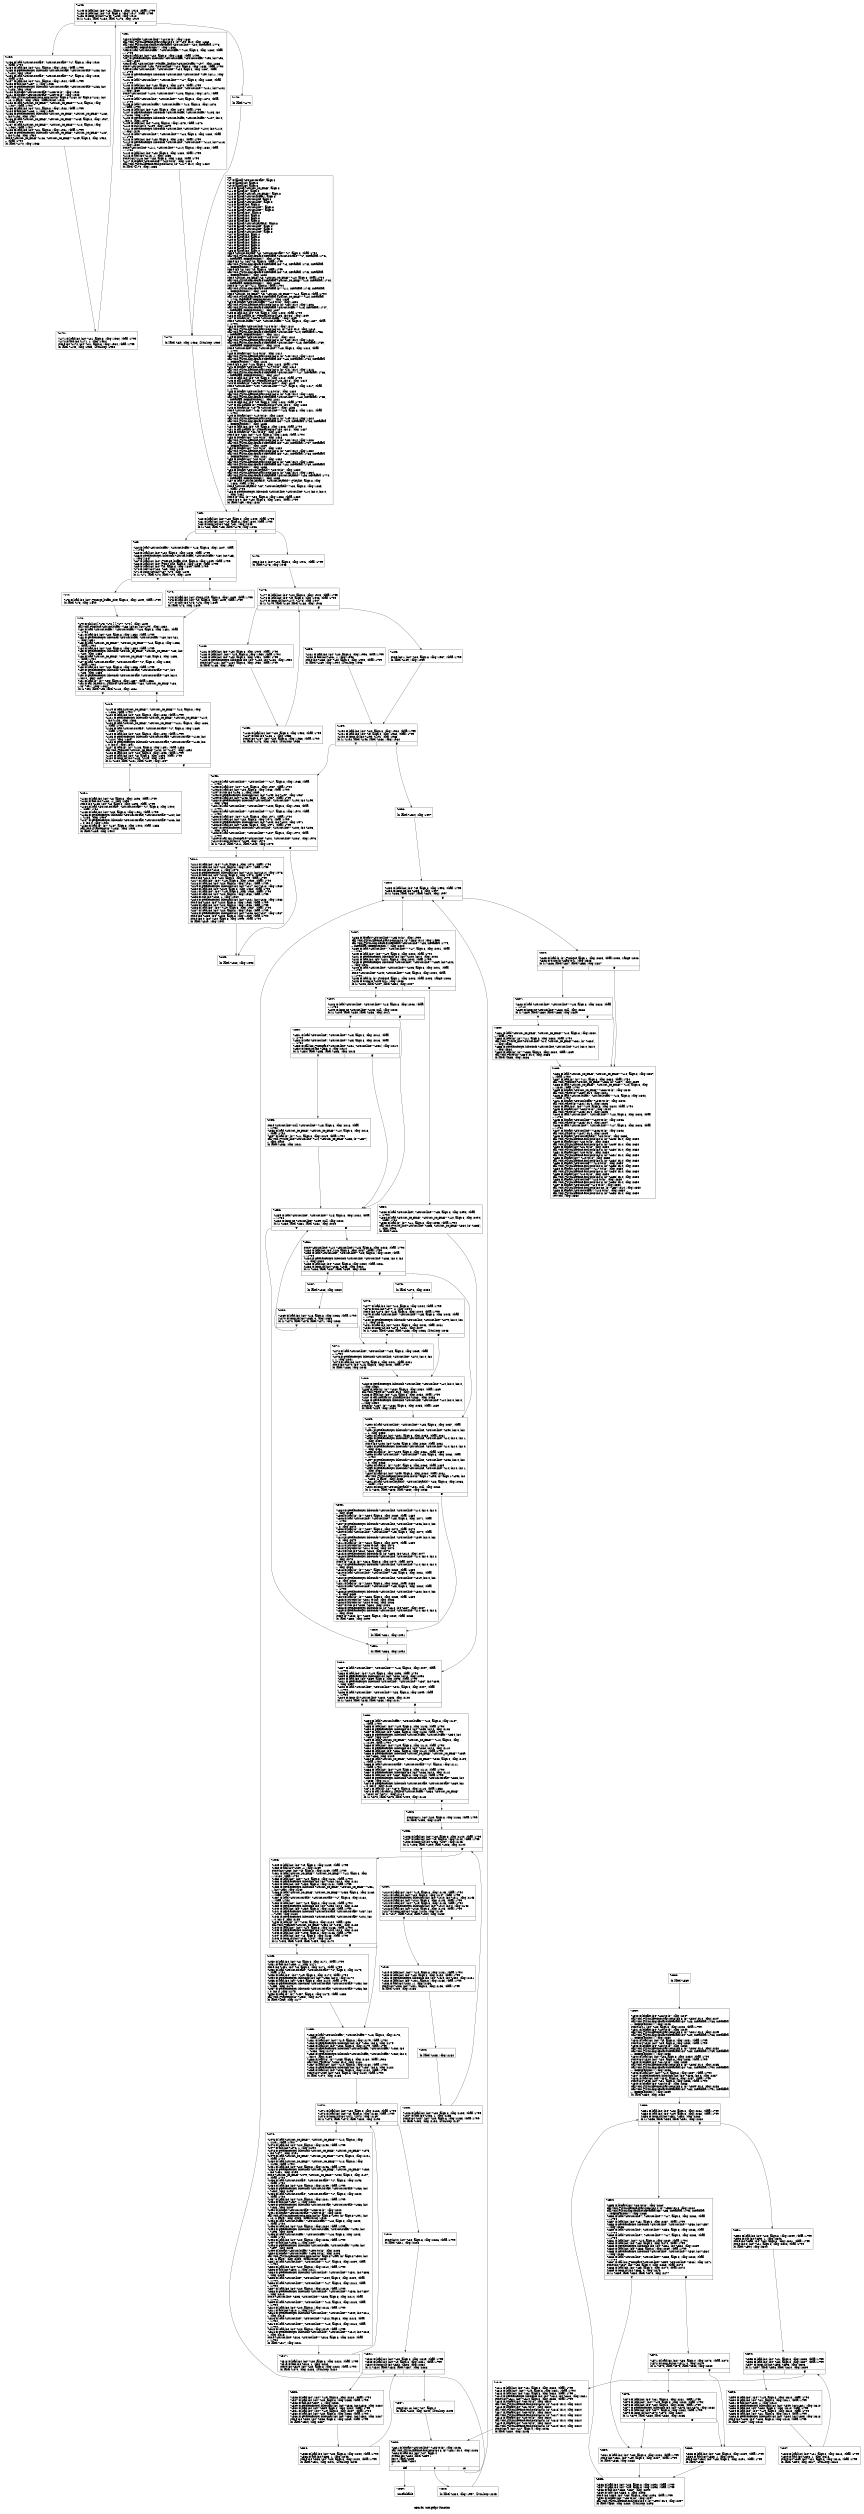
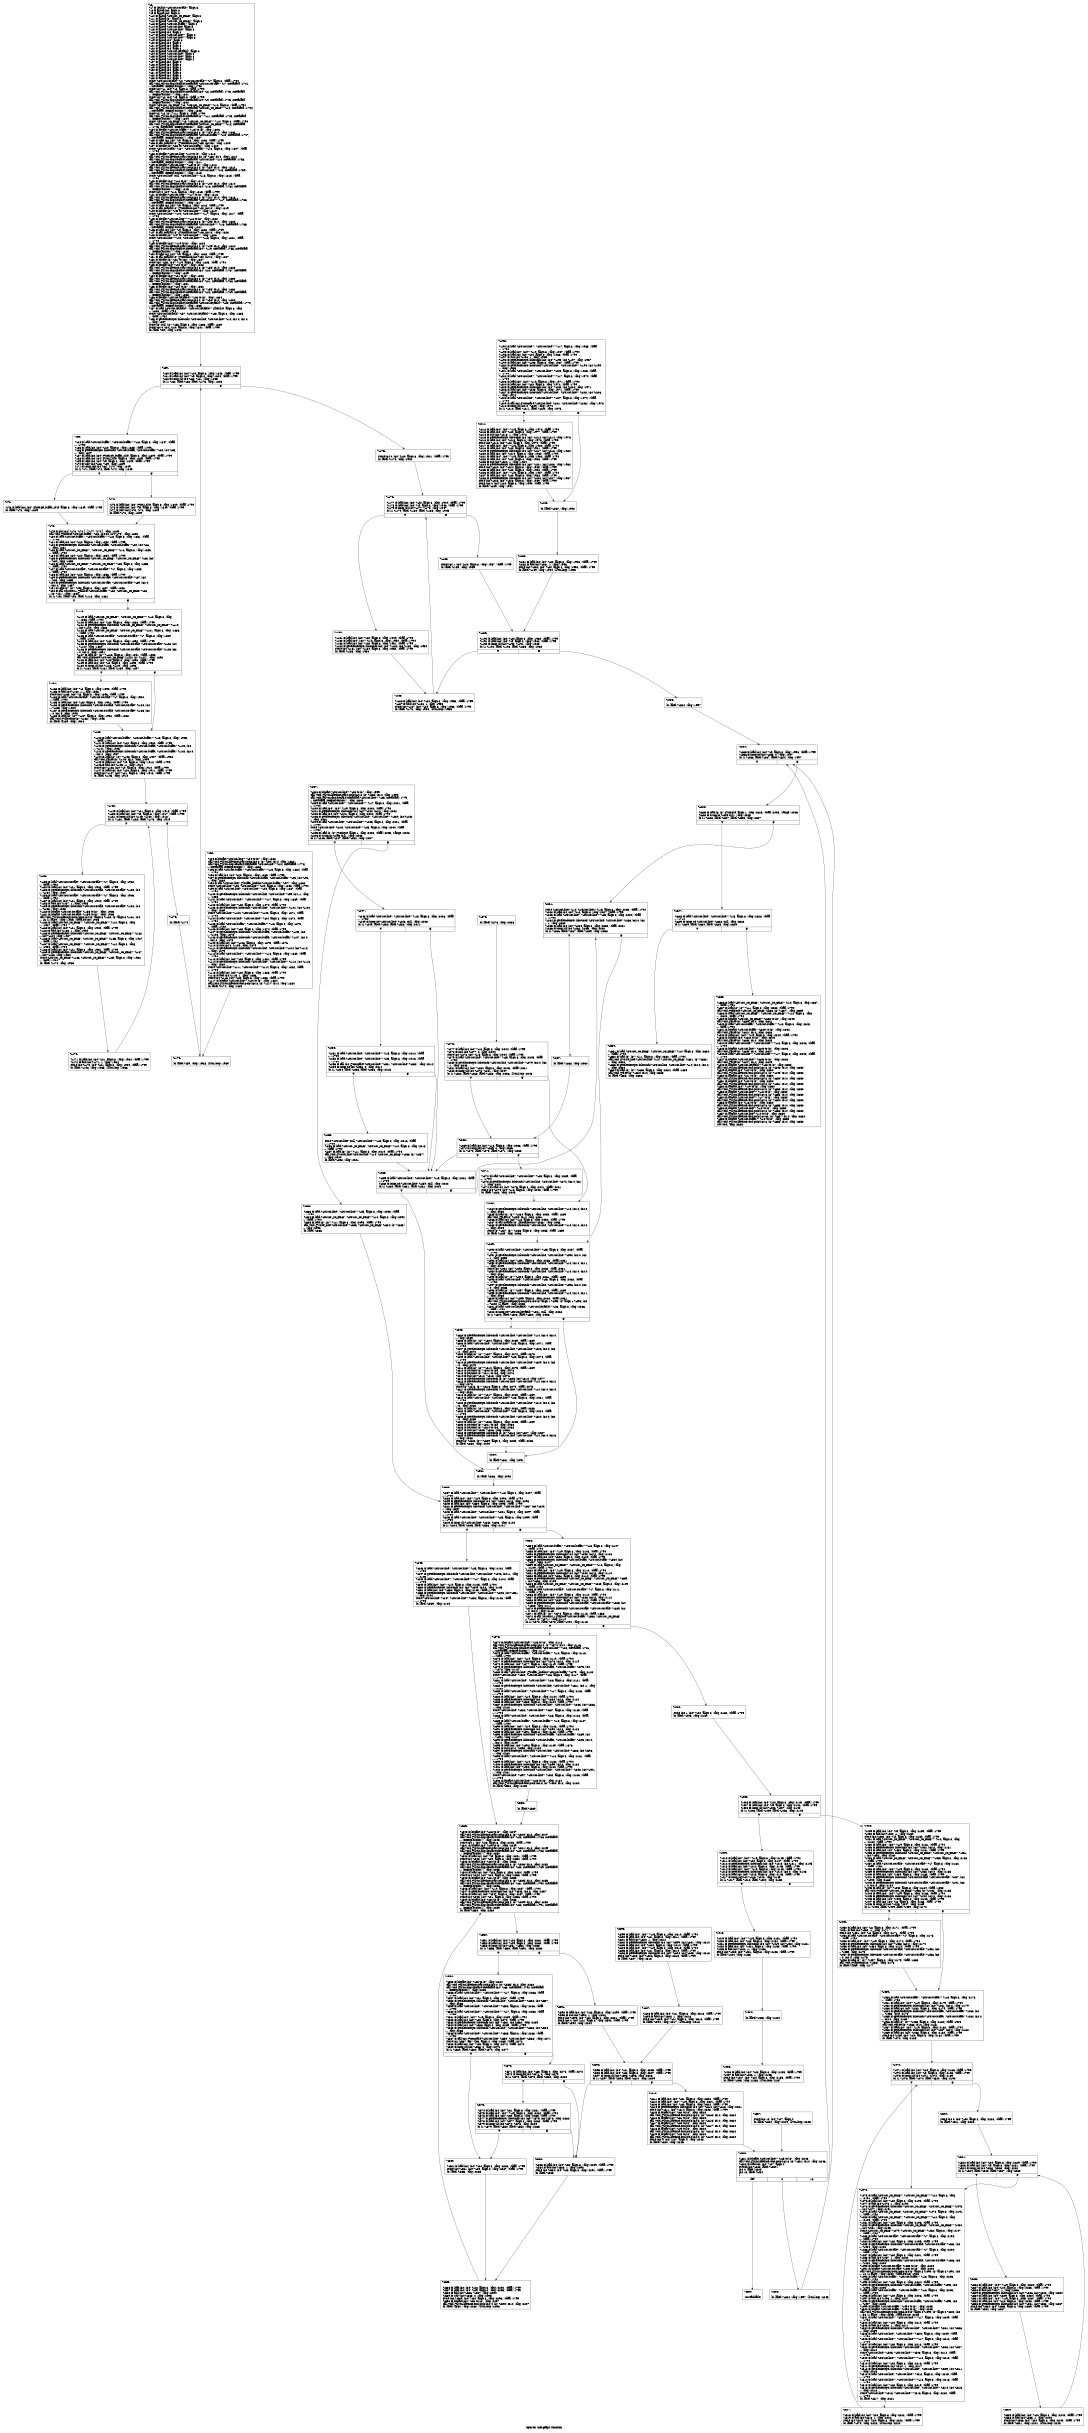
node "%6:": text "%7 = alloca %struct.sortfile*, align 8" -> "%7 = keylist %struct.sortfile*, align 8"
edge "%229:" -> "%230:": added
node "%139:": added
edge "%189:" -> "%193:": now "%189:" -> "%185:"
edge "%234:" -> "%237:": removed
edge "%624:" -> "%635:": now "%624:" -> "%261:"
edge "%630:" -> "%635:": removed
edge "%276:" -> "%271:": now "%276:" -> "%268:"
node "%345:": added
node "%373:": added
edge "%425:" -> "%405:": removed
node "%459:": text "... %463, !dbg !2178" -> "... %463, !size !2178"
edge "%585:" -> "%550:": now "%585:" -> "%539:"
node "%474:": text "%511 = add i64 %510, 1, !dbg !2217" -> "%511 = getelementptr i64 %510, 1, !dbg !2217"
edge "%594:" -> "%598:": now "%594:" -> "%582:"
edge "%521:" -> "%537:": now "%521:" -> "%474:"
